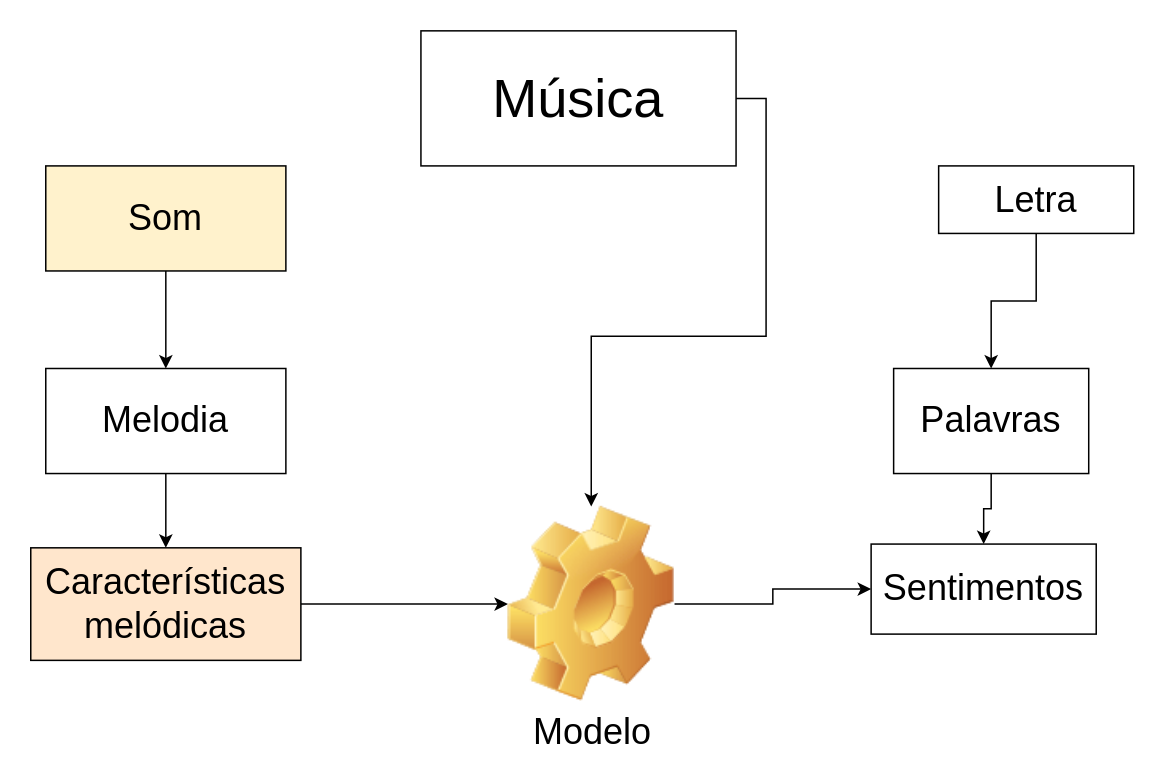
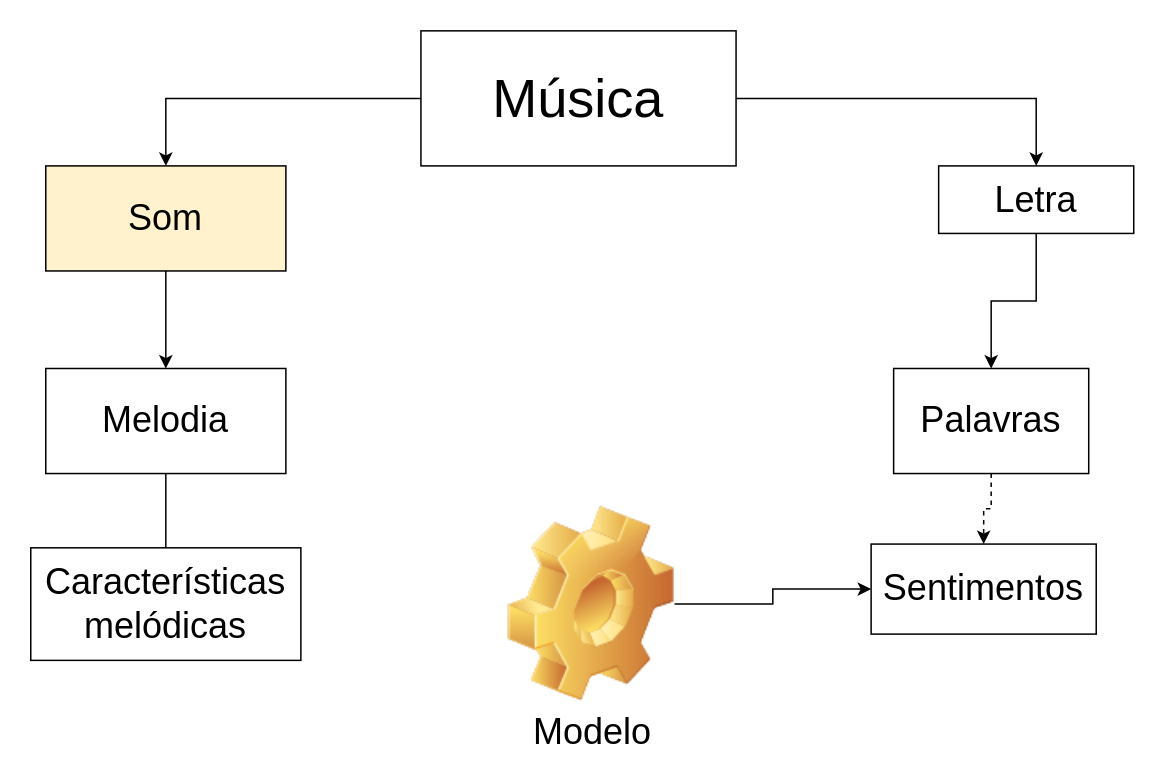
edge "Música" -> "Som": added
edge "Música" -> "Modelo": now "Música" -> "Letra"
edge "Palavras" -> "Sentimentos": style solid -> dashed
edge "Melodia" -> "Características melódicas": arrowhead classic -> none
node "Características melódicas": fillcolor #ffe6cc -> #ffffff
edge "Características melódicas" -> "Modelo": removed
